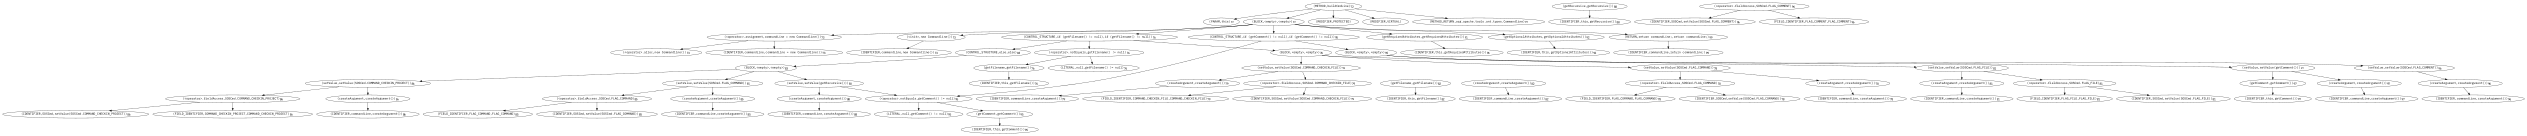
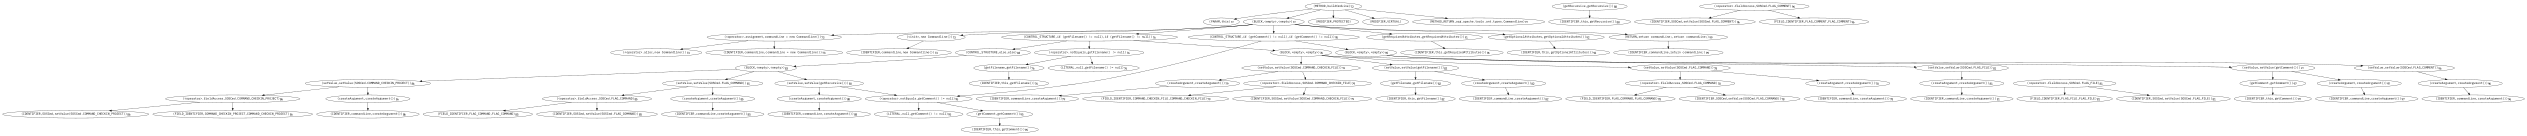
node "(setValue,setValue(getFilename()))": added
edge "(setValue,setValue(SOSCmd.FLAG_FILE))" -> "(<operator>.fieldAccess,SOSCmd.FLAG_FILE)": removed
